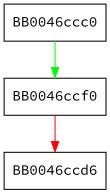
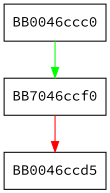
node "BB0046ccf0": label "BB0046ccf0" -> "BB7046ccf0"
node "BB0046ccd6": label "BB0046ccd6" -> "BB0046ccd5"
